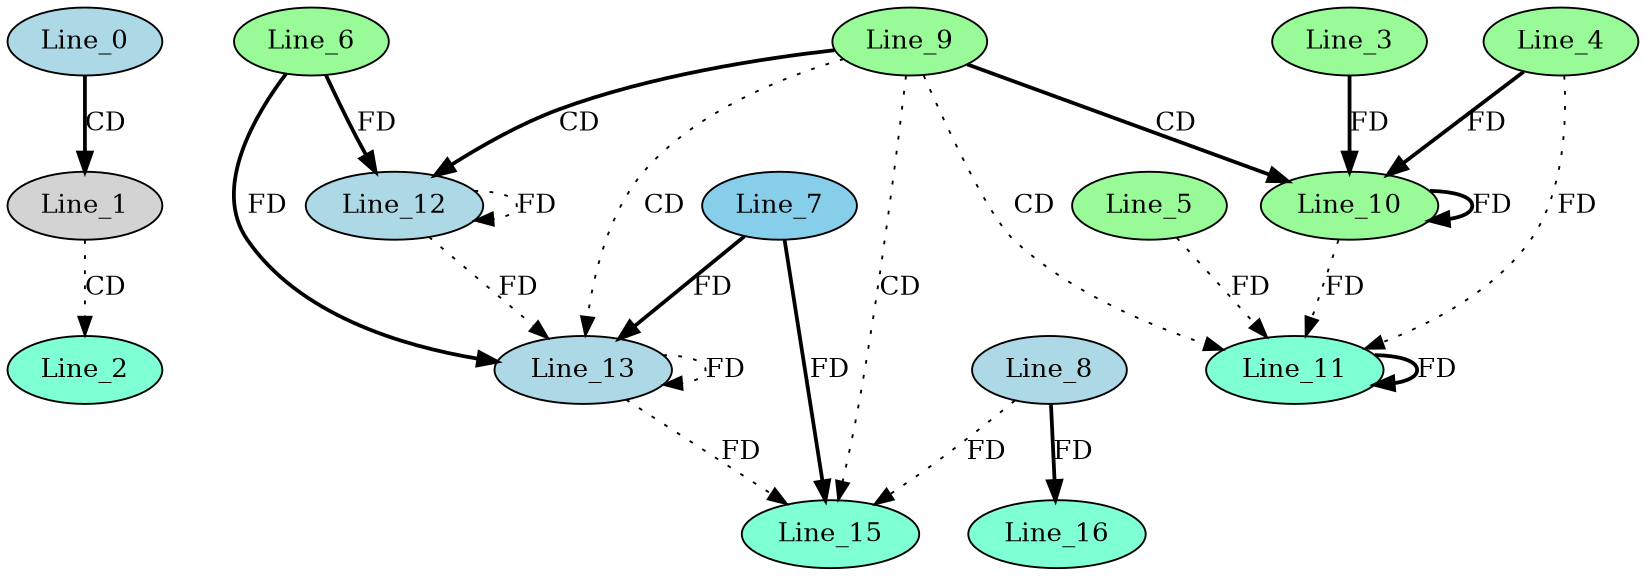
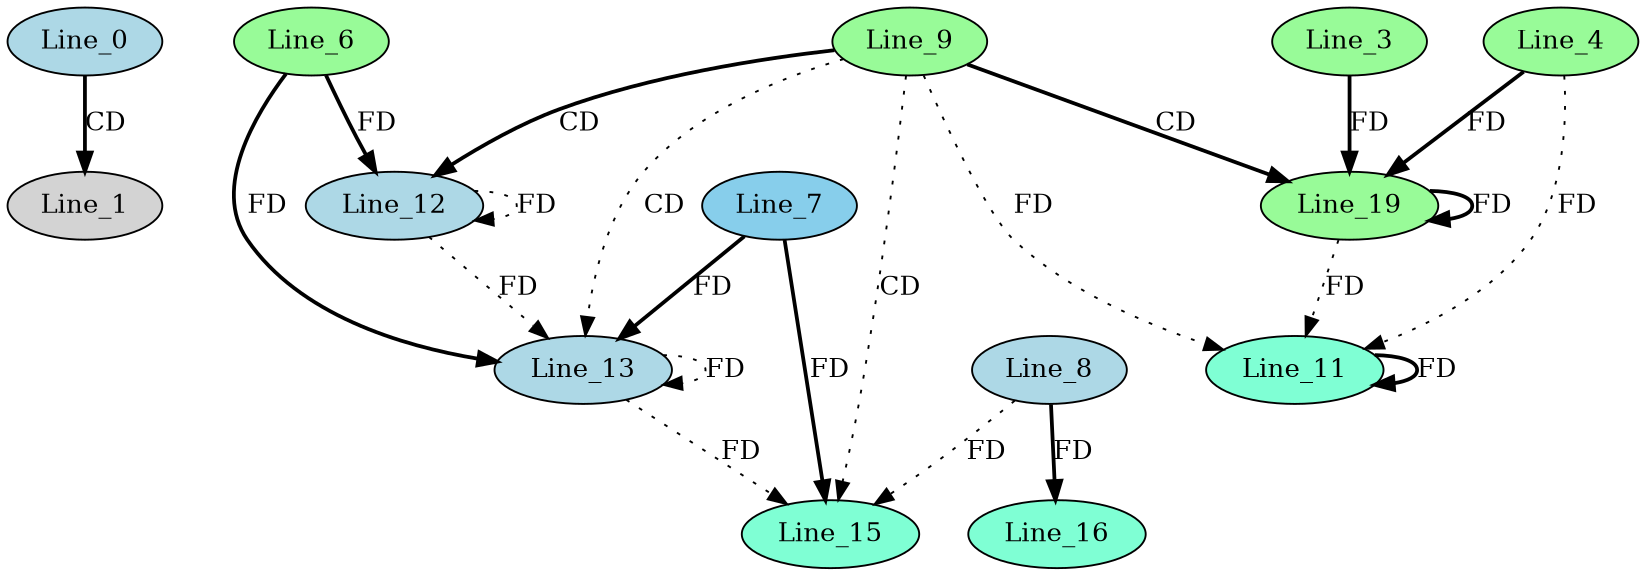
edge "Line_9" -> "Line_11": label "CD" -> "FD"
node "Line_5": removed
node "Line_10": label "Line_10" -> "Line_19"
node "Line_2": removed
